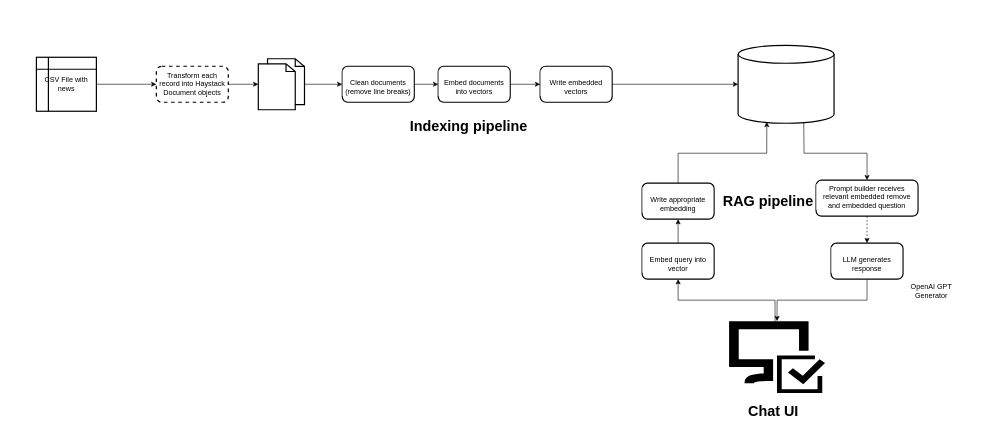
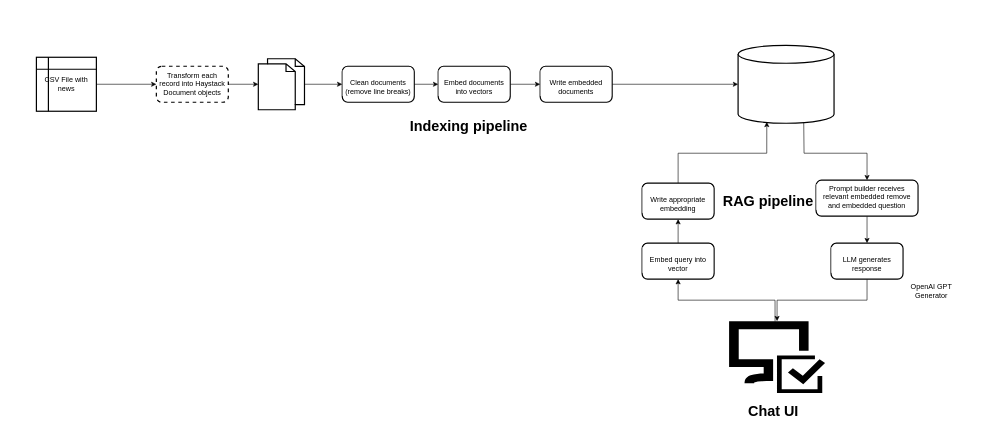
node "Write embedded vectors": label "Write embedded vectors" -> "Write embedded documents"
edge "Prompt builder receives relevant embedded remove and embedded question" -> "LLM generates response": style dashed -> solid
